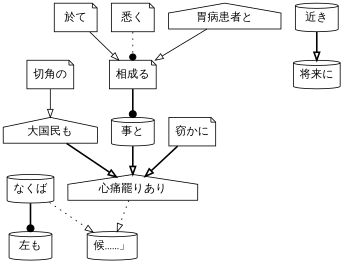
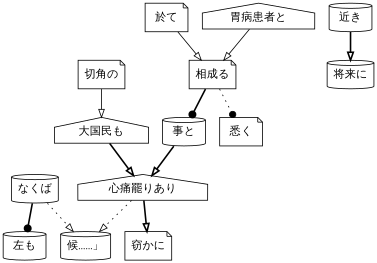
edge "悉く" -> "相成る": reversed
edge "窃かに" -> "心痛罷りあり": reversed
